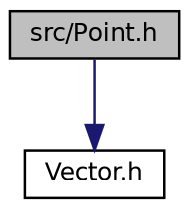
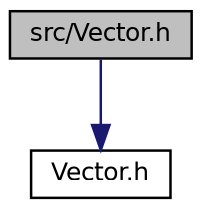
node "src/Point.h": label "src/Point.h" -> "src/Vector.h"
